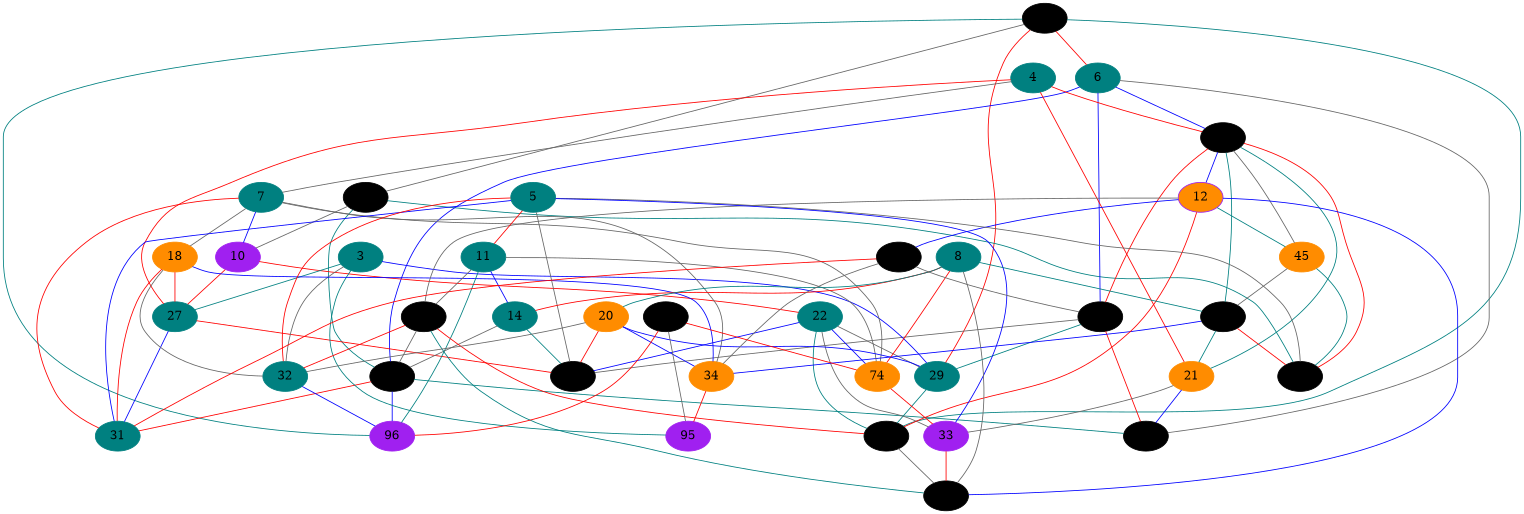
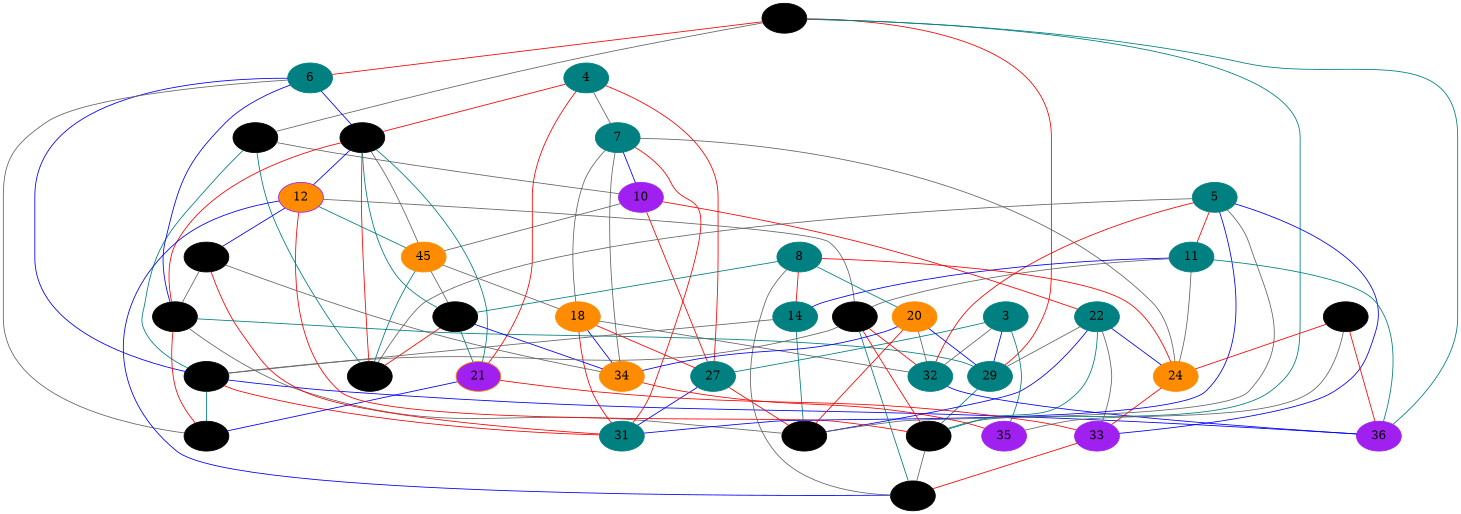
edge "10" -- "45": added
edge "45" -- "18": added
node "74": label "74" -> "24"
node "21": fillcolor darkorange -> purple
edge "21" -- "33": color gray40 -> red
node "96": label "96" -> "36"
node "95": label "95" -> "35"
